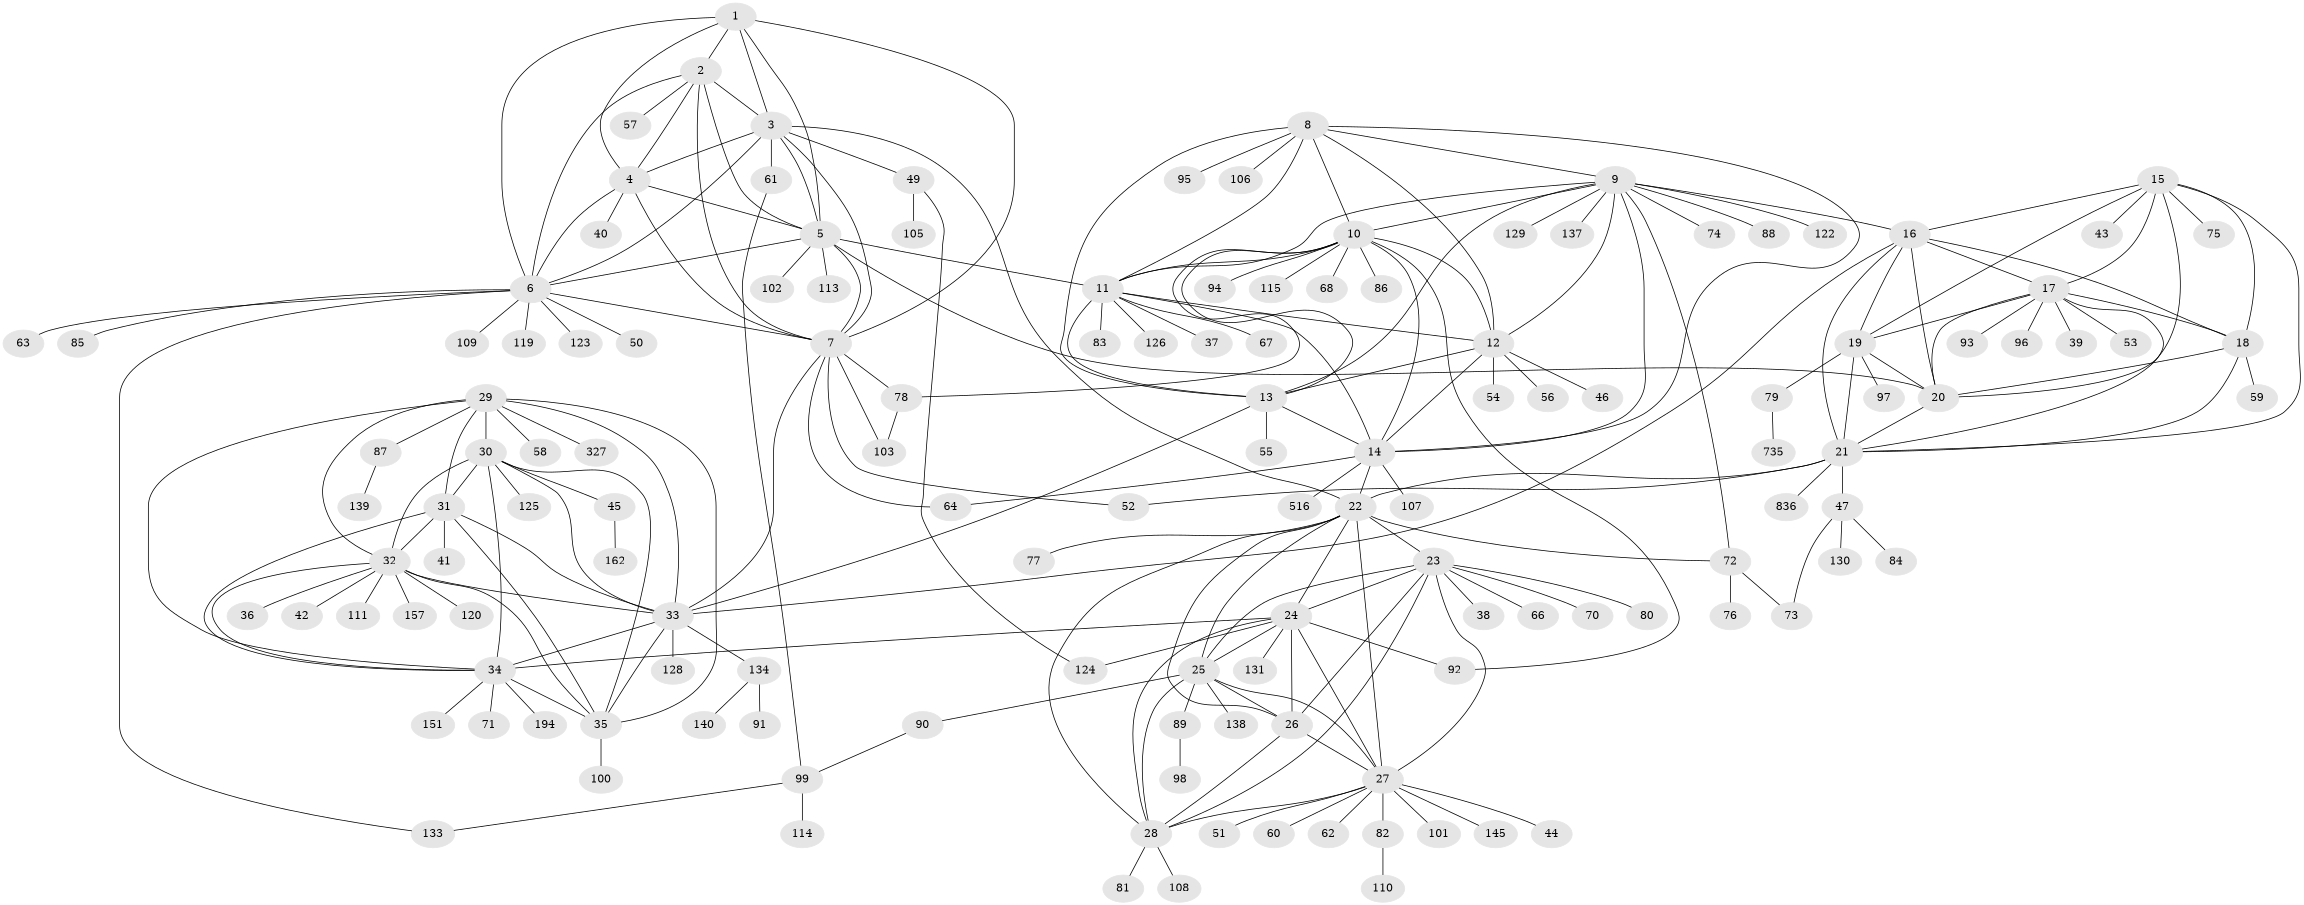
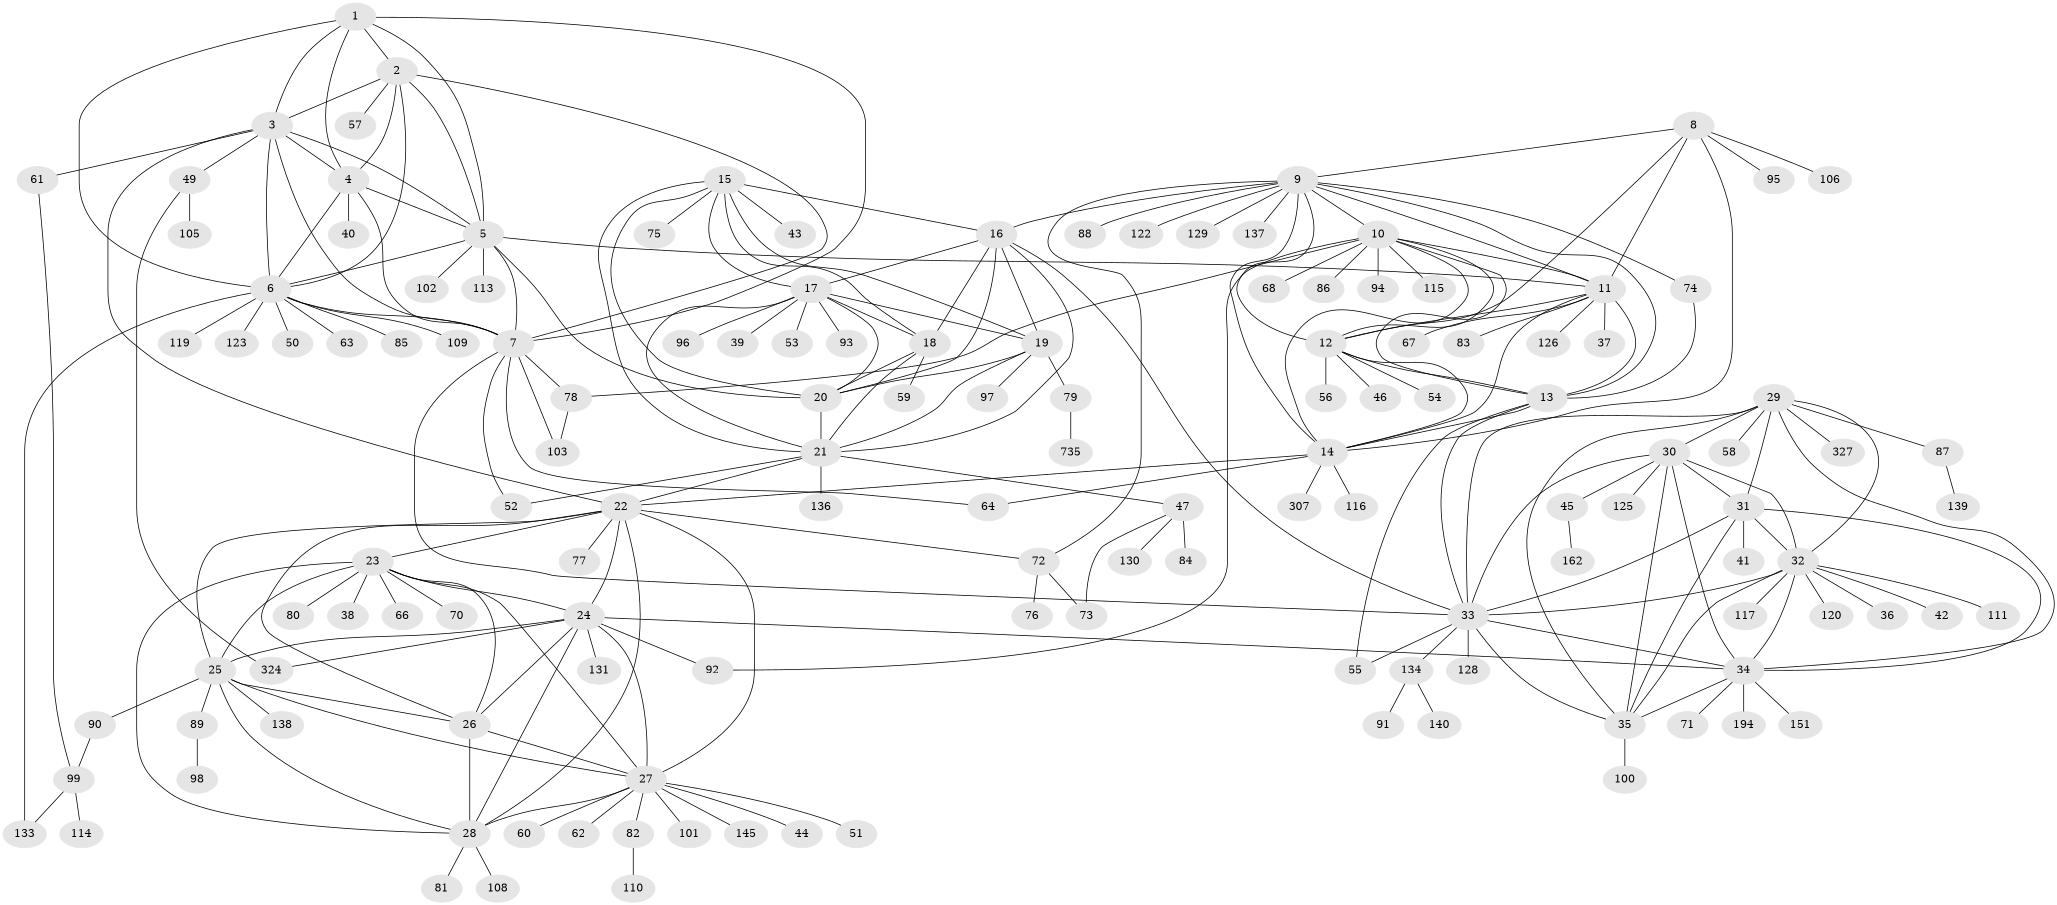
edge "8" -- "10": removed
edge "8" -- "13": now "74" -- "13"
node "516": label "516" -> "116"
node "107": label "107" -> "307"
node "836": label "836" -> "136"
node "157": label "157" -> "117"
edge "33" -- "55": added
node "124": label "124" -> "324"
